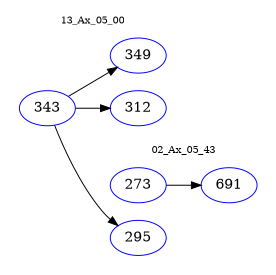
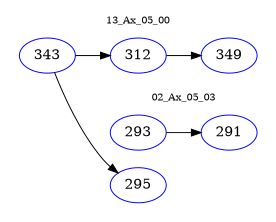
edge "343" -> "349": now "312" -> "349"
cluster "02_Ax_05_43": label "02_Ax_05_43" -> "02_Ax_05_03"
node "273": label "273" -> "293"
node "691": label "691" -> "291"
